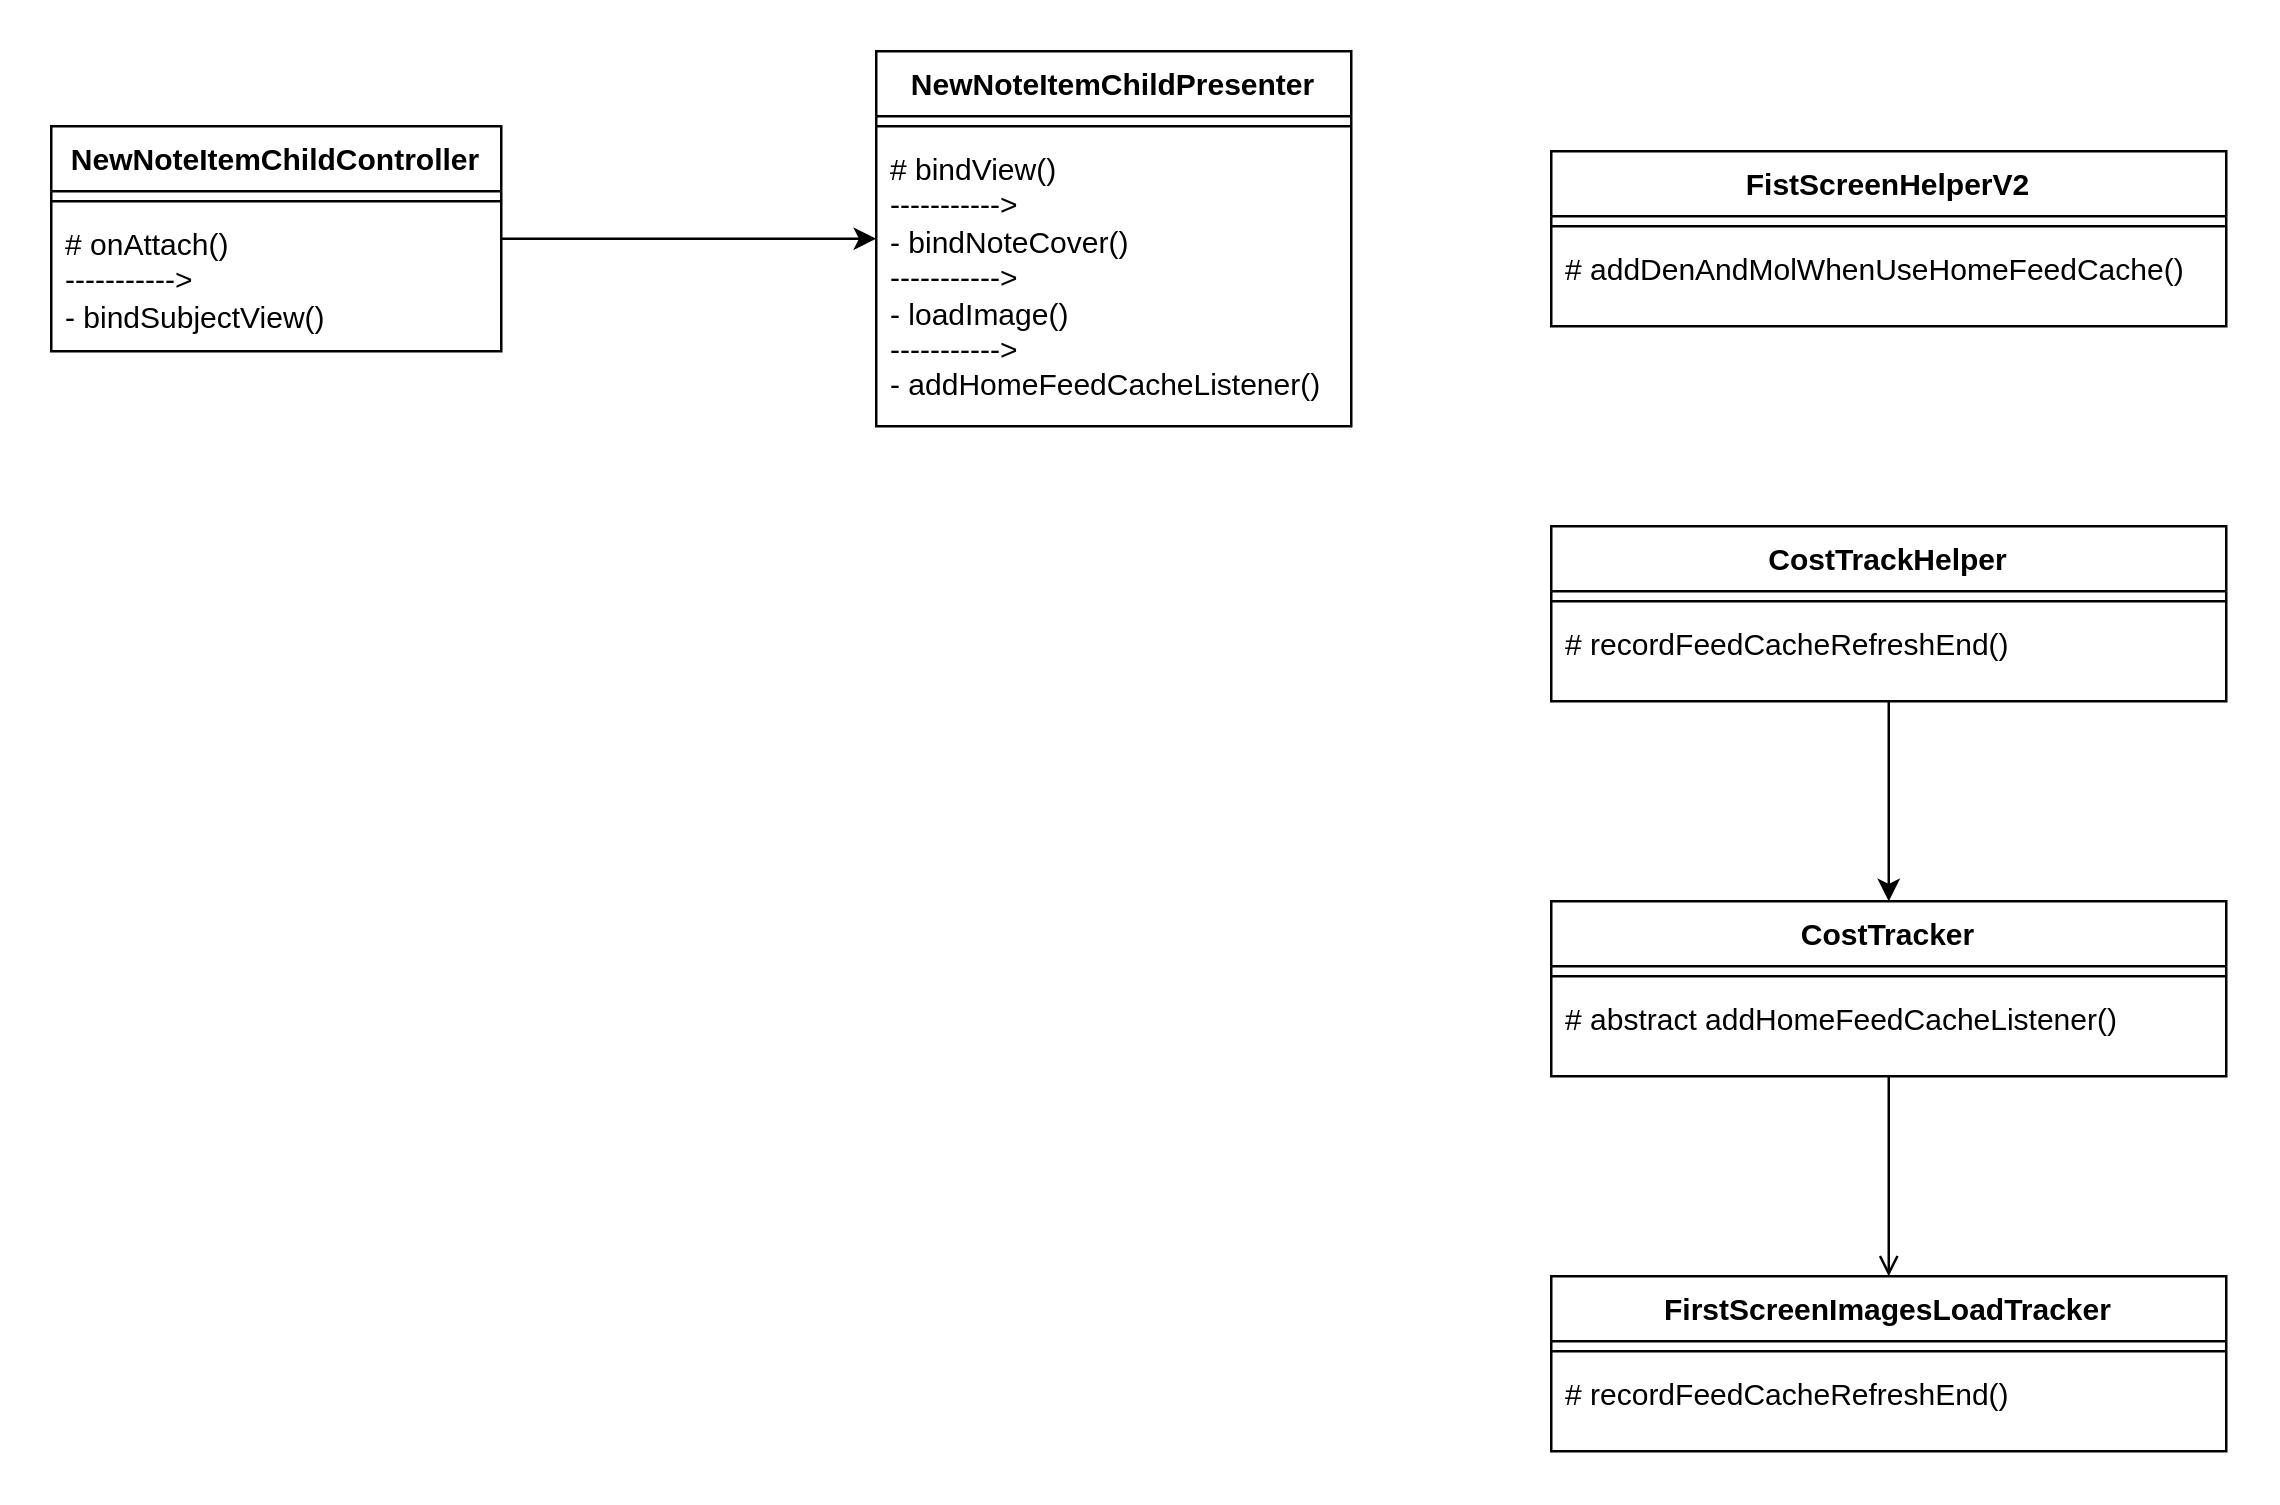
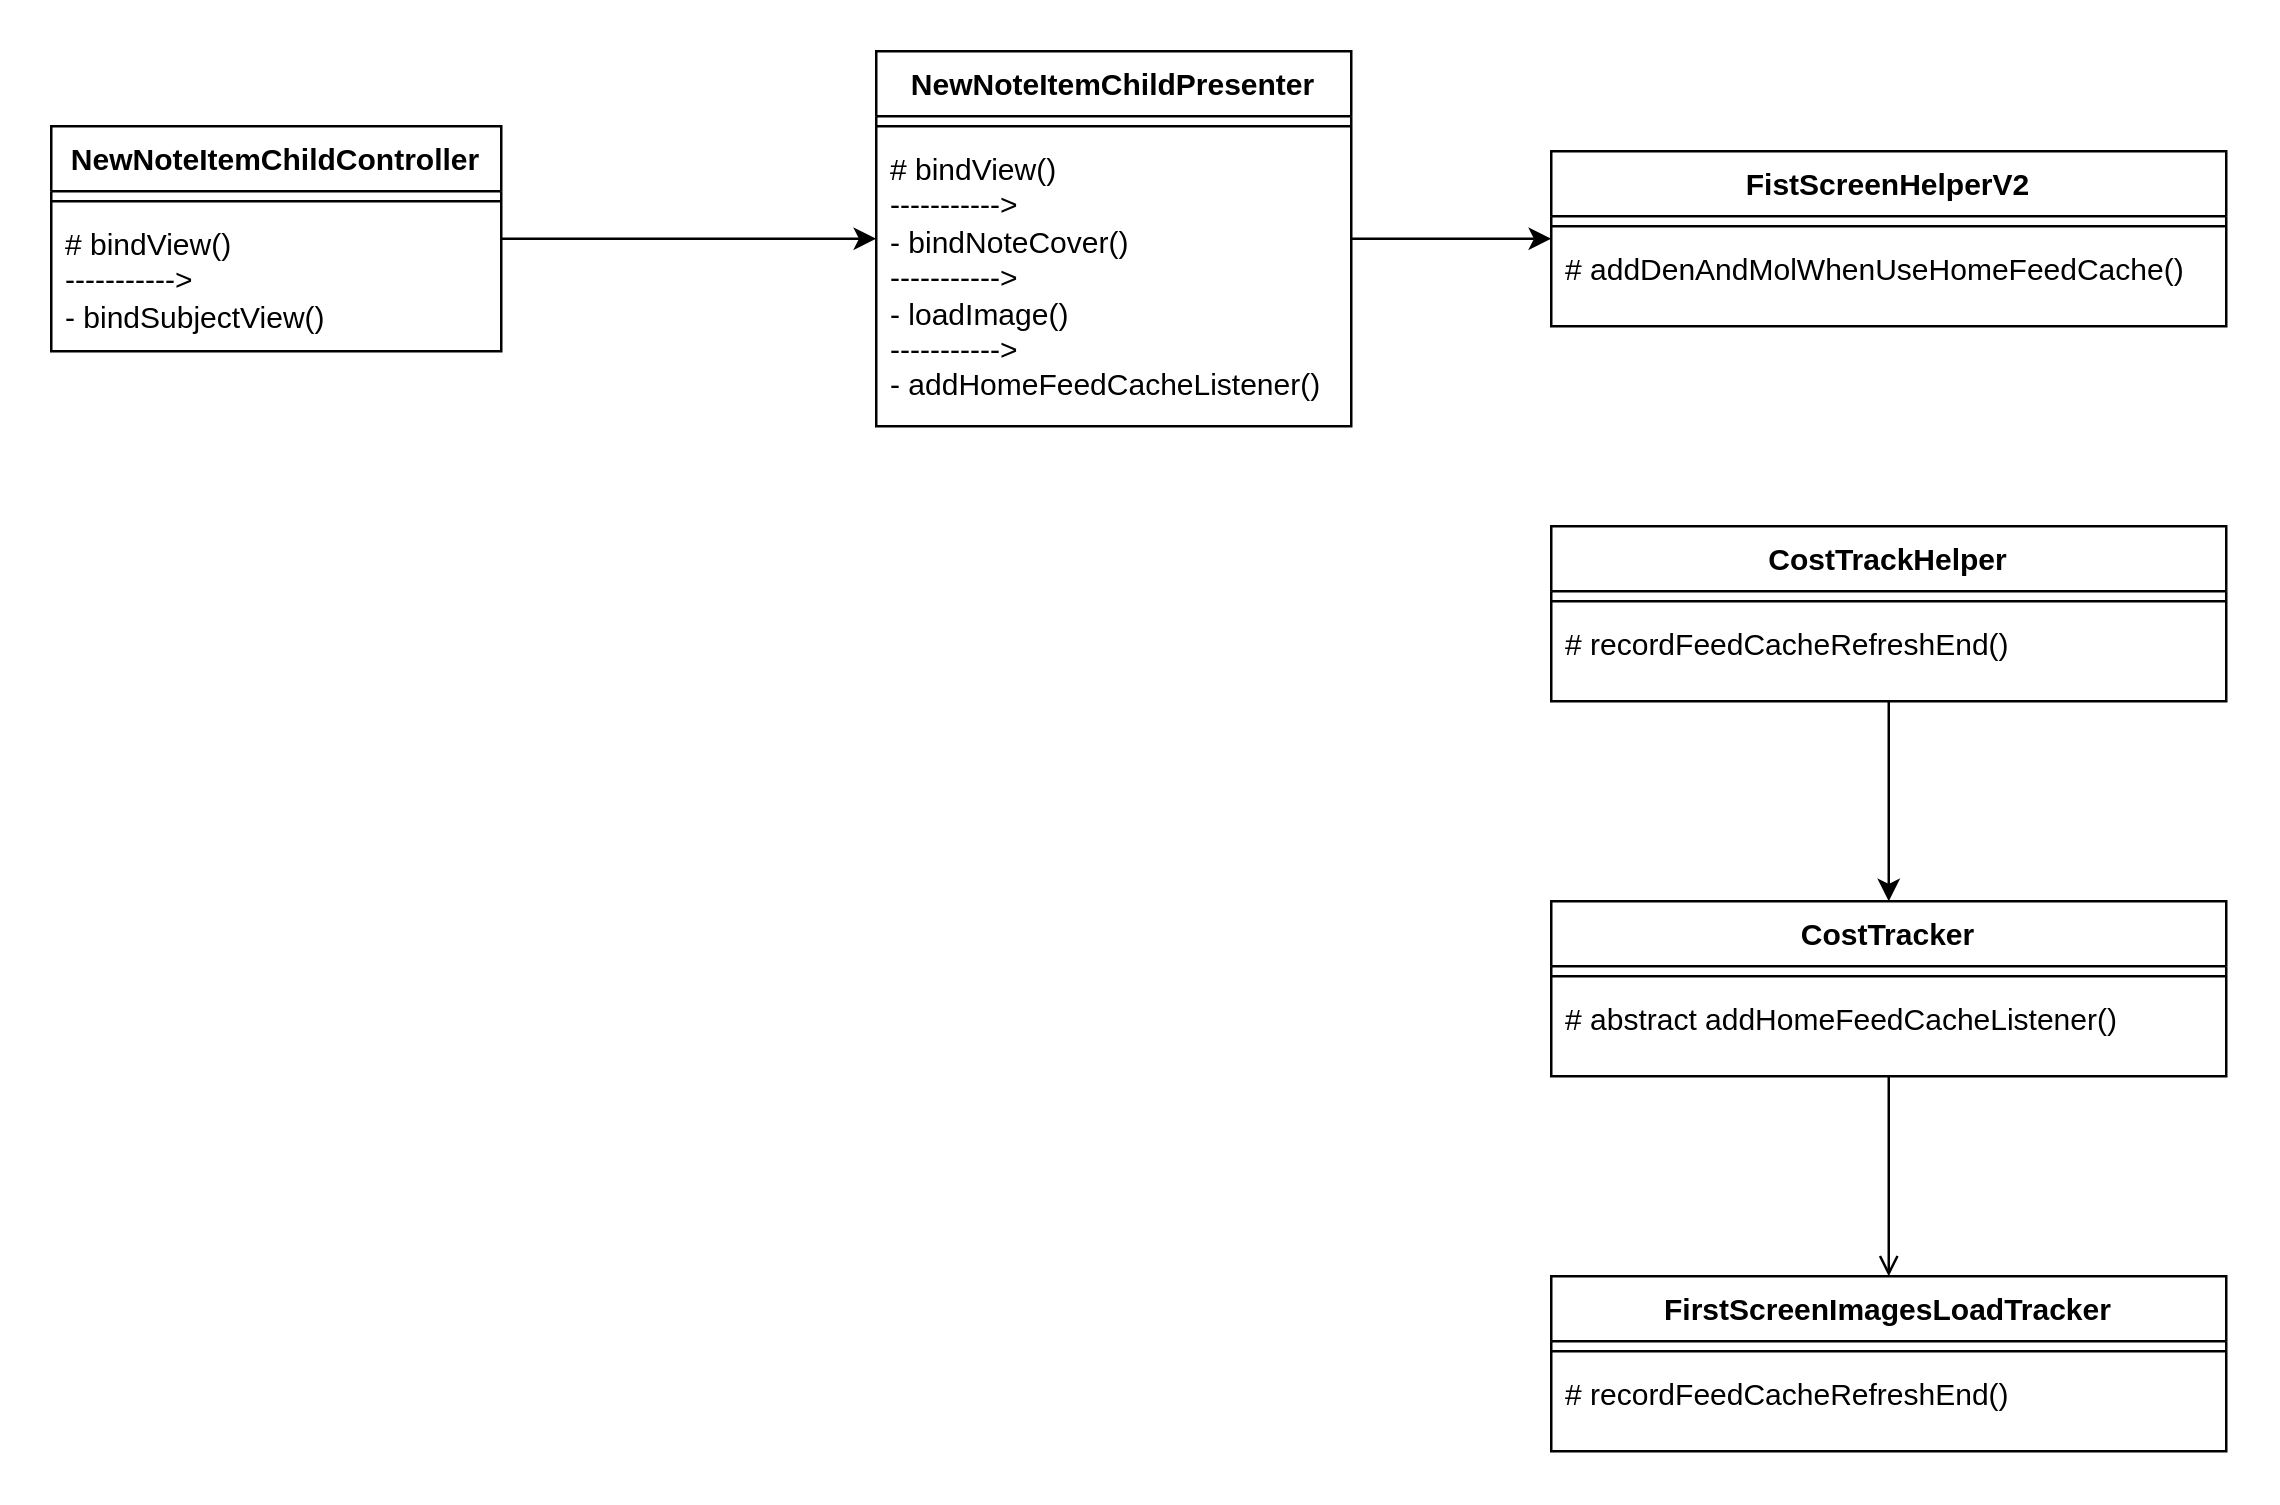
edge "NewNoteItemChildPresenter" -> "FistScreenHelperV2": added
node "# onAttach() -----------> - bindSubjectView()": label "# onAttach() -----------> - bindSubjectView()" -> "# bindView() -----------> - bindSubjectView()"
